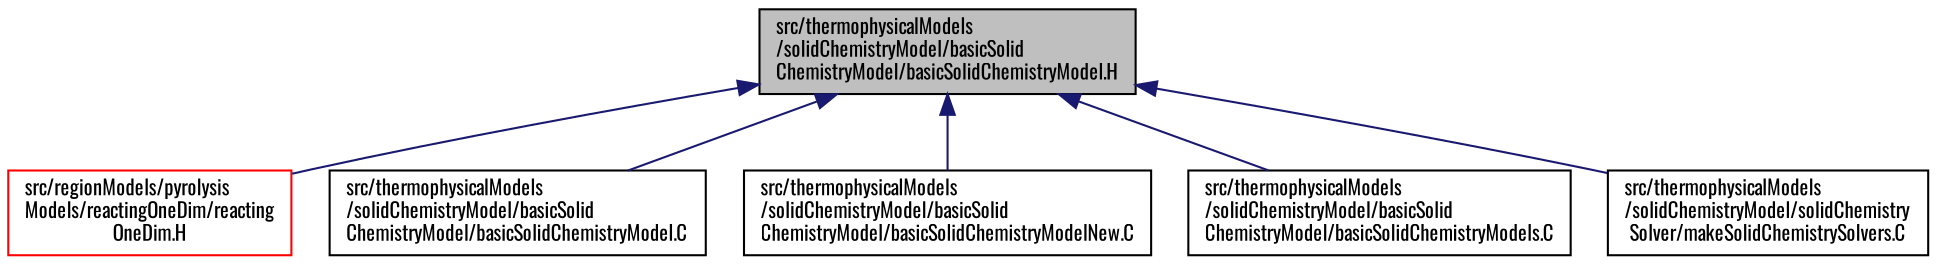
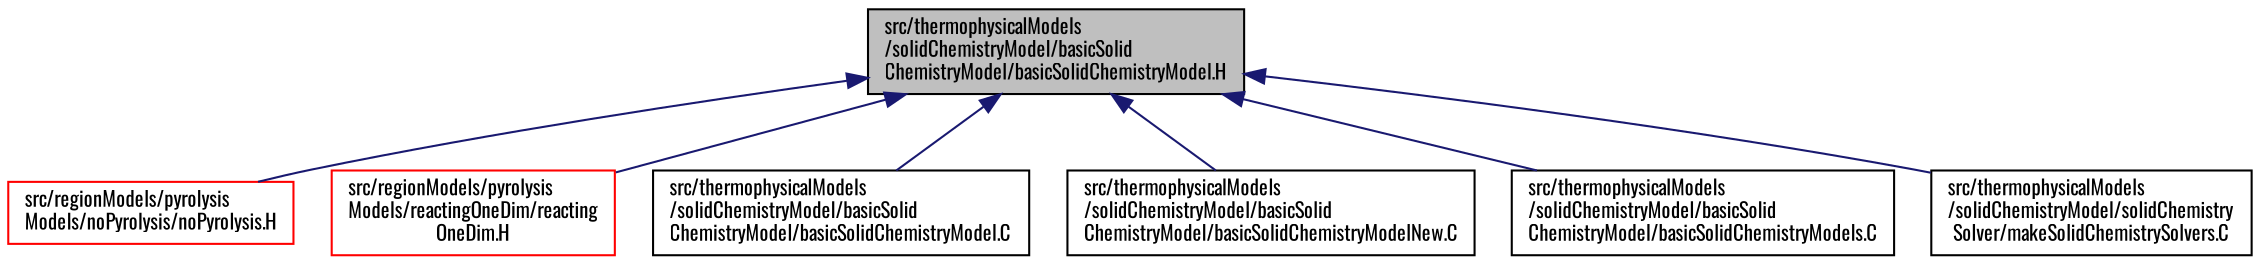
node "src/regionModels/pyrolysis Models/noPyrolysis/noPyrolysis.H": added
